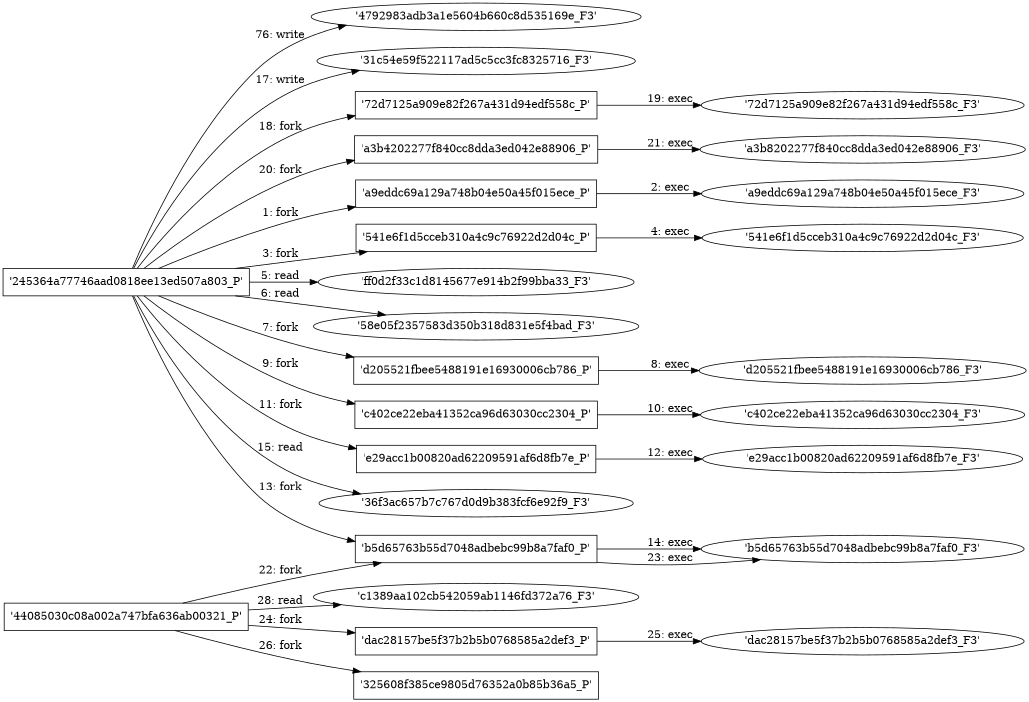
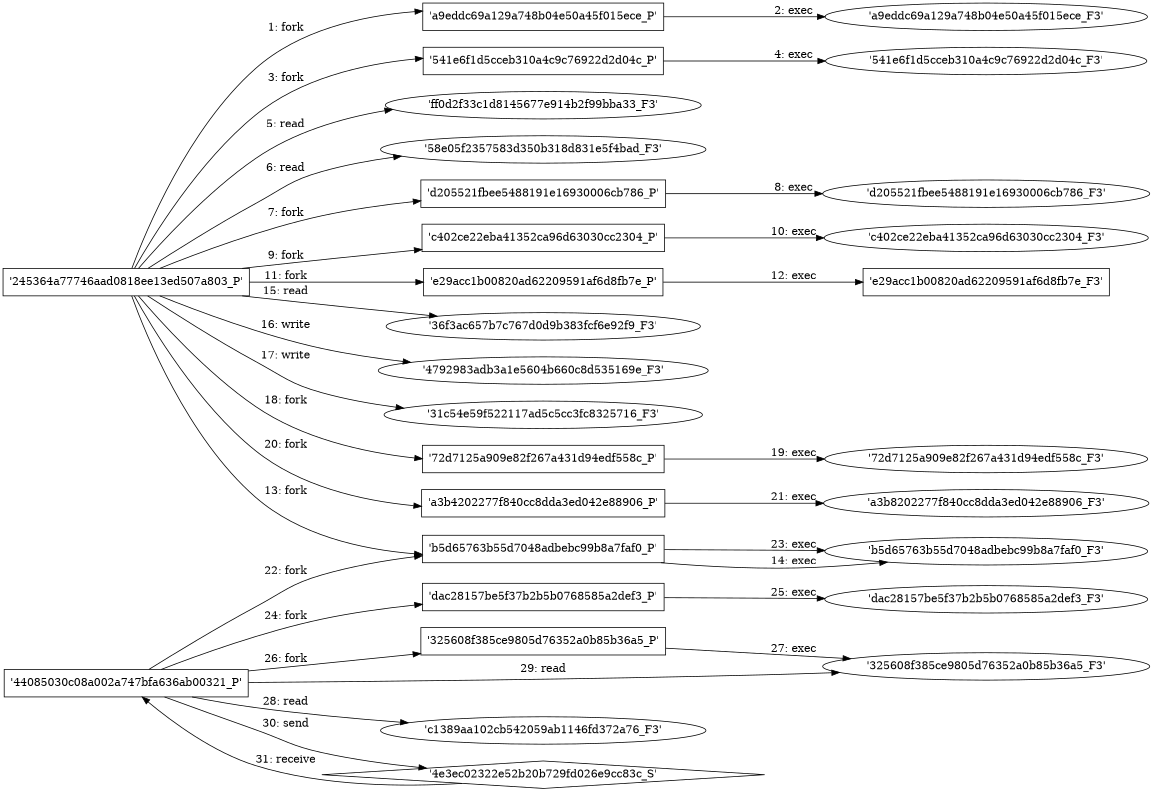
edge "'245364a77746aad0818ee13ed507a803_P'" -> "'4792983adb3a1e5604b660c8d535169e_F3'": label "76: write" -> "16: write"
node "'e29acc1b00820ad62209591af6d8fb7e_F3'": shape ellipse -> box
node "'325608f385ce9805d76352a0b85b36a5_F3'": added
node "'4e3ec02322e52b20b729fd026e9cc83c_S'": added
